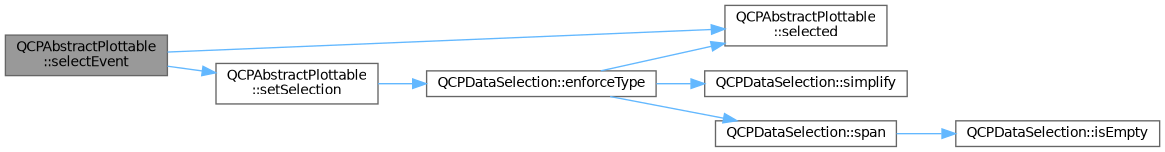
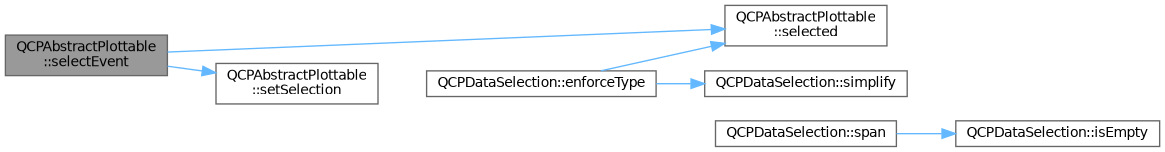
edge "QCPAbstractPlottable ::setSelection" -> "QCPDataSelection::enforceType": removed
edge "QCPDataSelection::enforceType" -> "QCPDataSelection::span": removed
